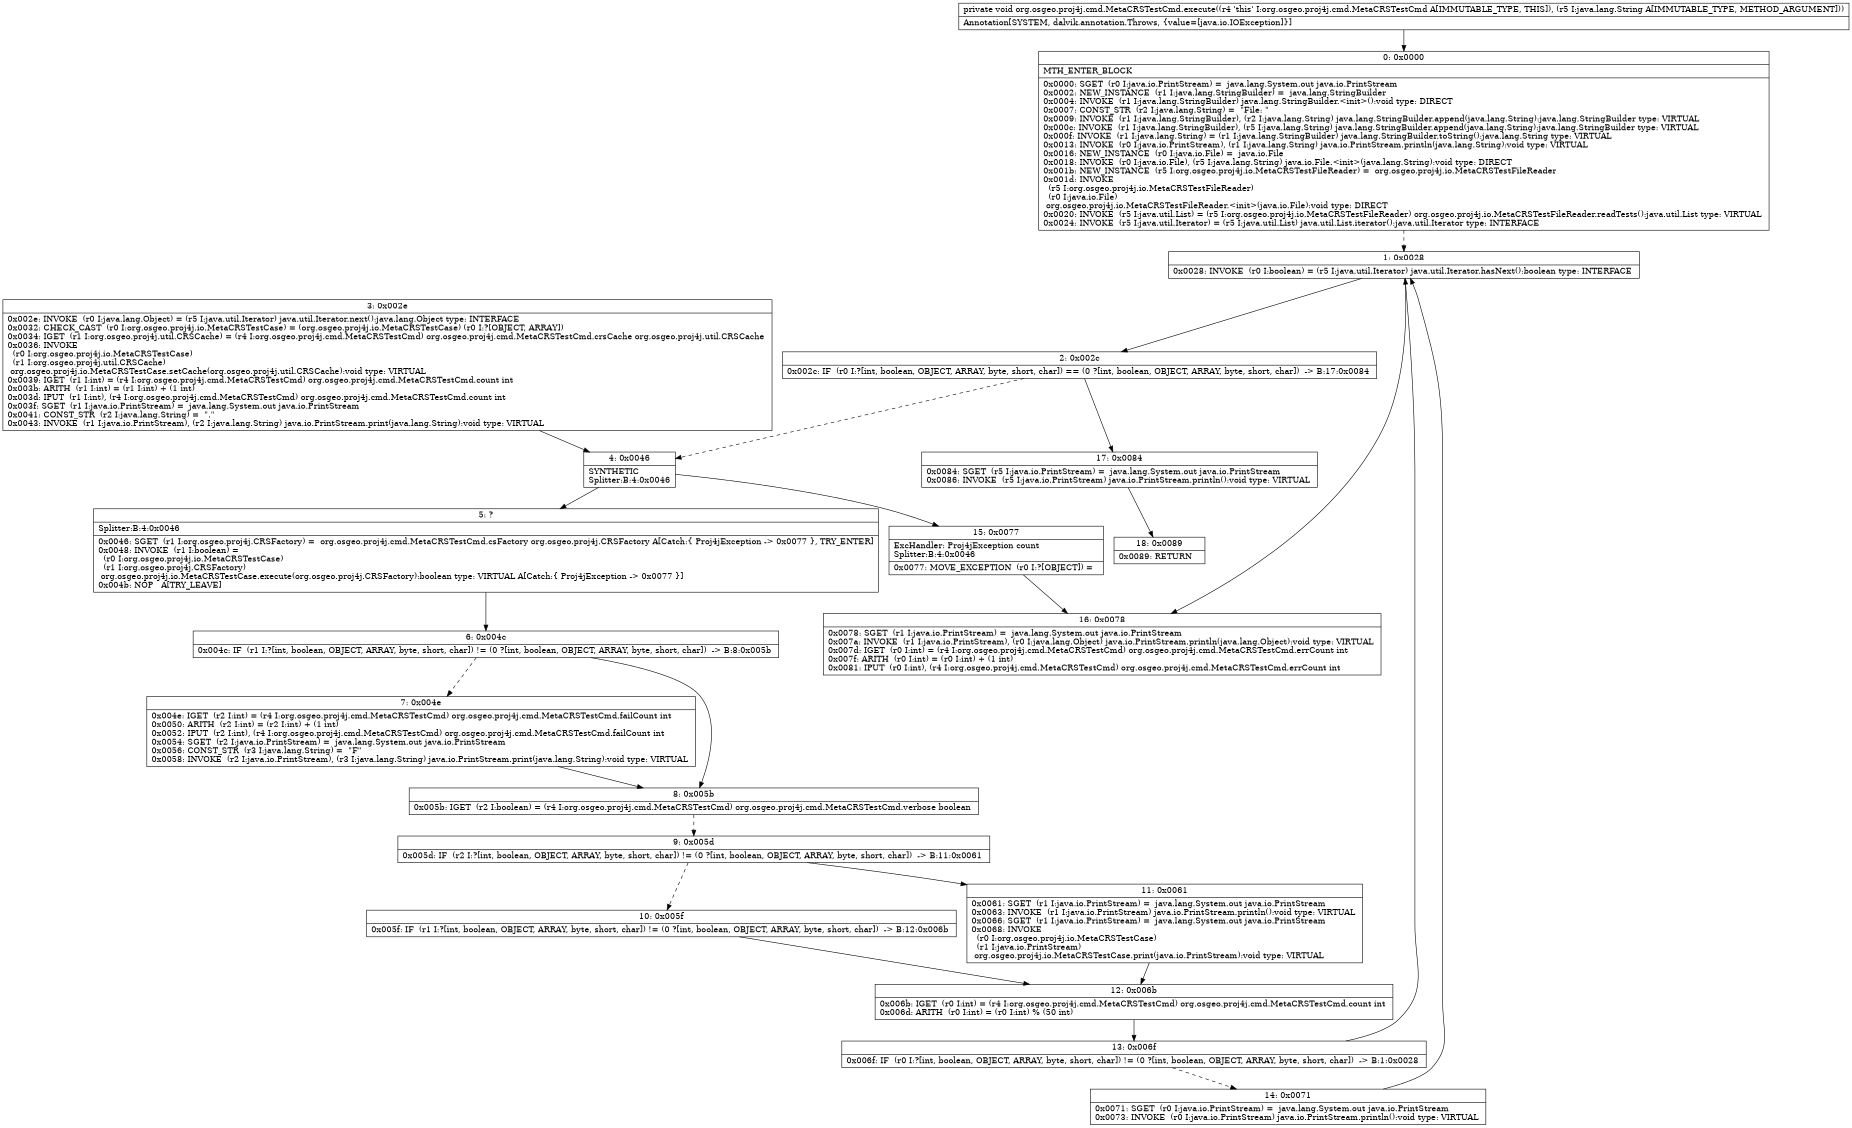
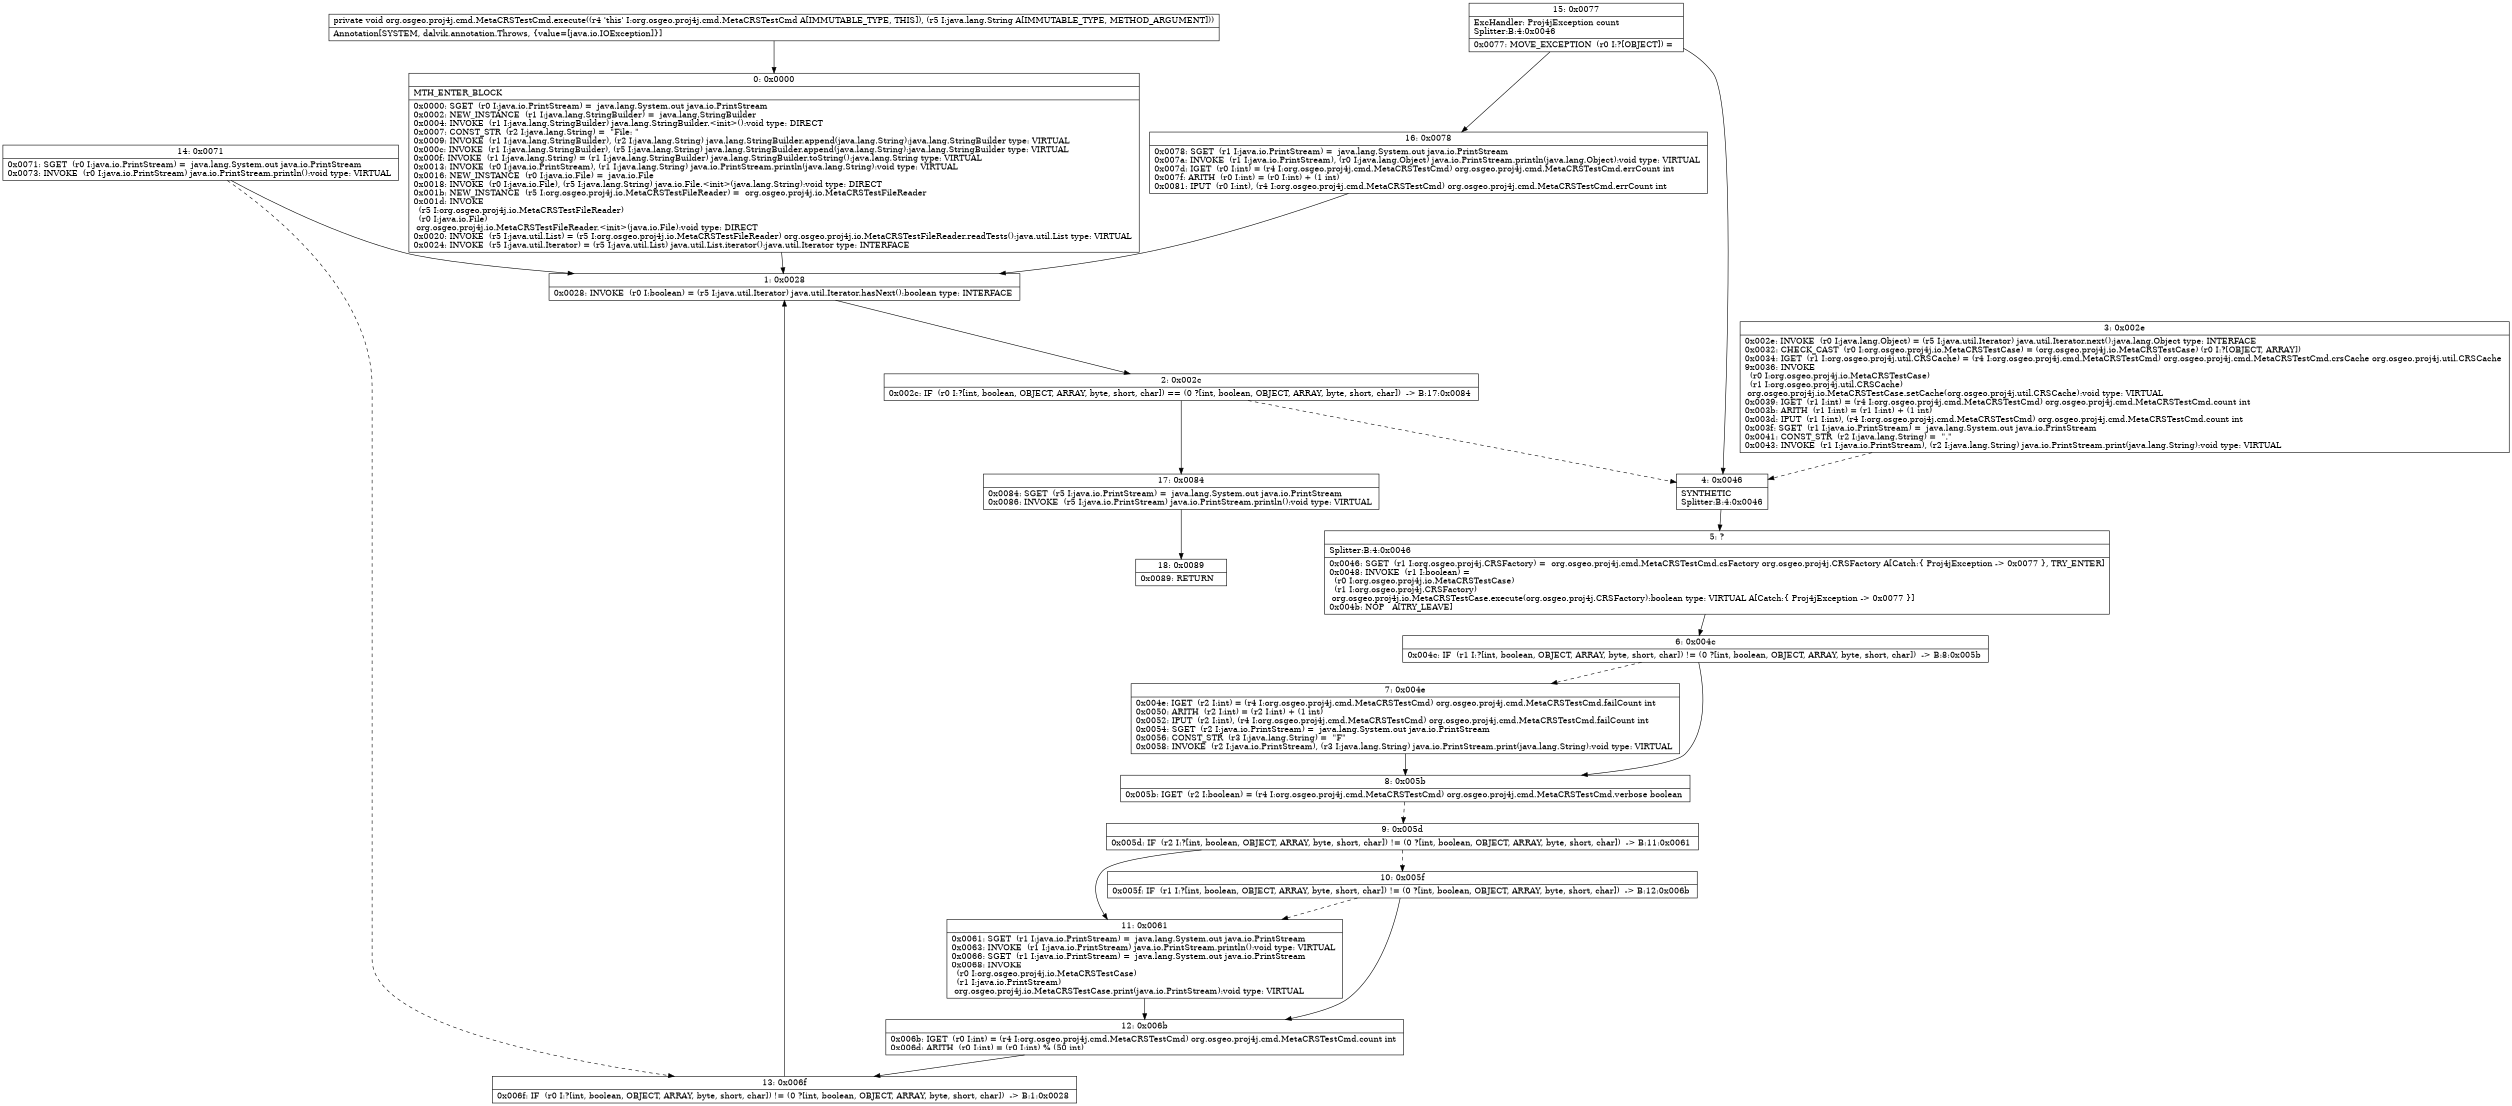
edge "0: 0x0000" -> "1: 0x0028": style dashed -> solid
node "3: 0x002e": text "0x0036: INVOKE" -> "9x0036: INVOKE"
edge "3: 0x002e" -> "4: 0x0046": style solid -> dashed
edge "1: 0x0028" -> "16: 0x0078": reversed
edge "4: 0x0046" -> "15: 0x0077": reversed
edge "10: 0x005f" -> "11: 0x0061": added
edge "13: 0x006f" -> "14: 0x0071": reversed
